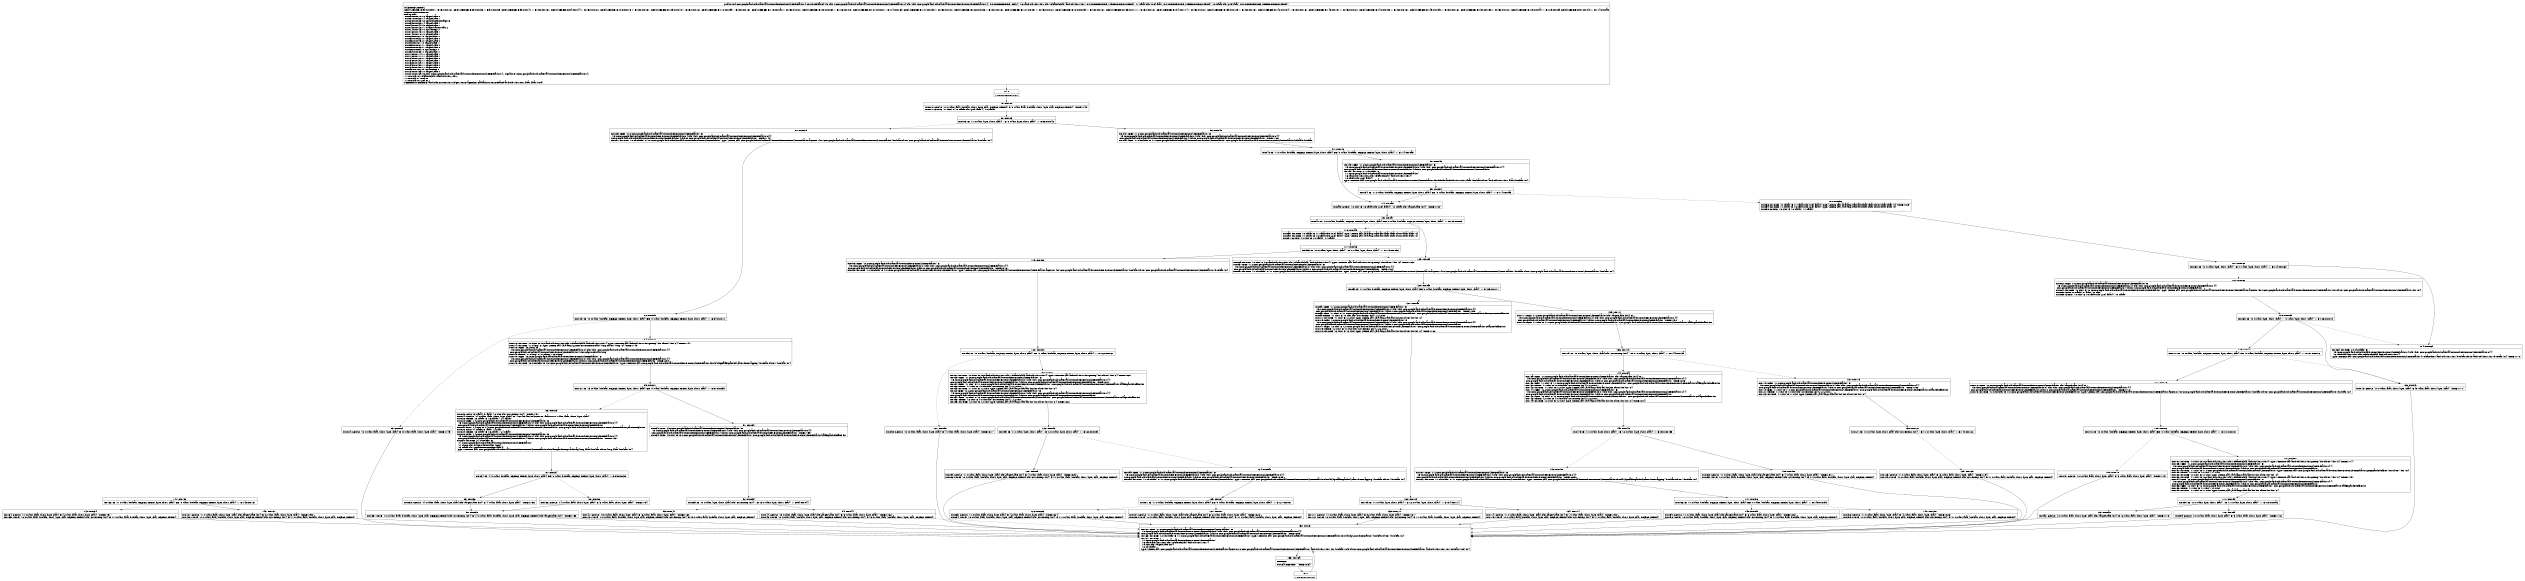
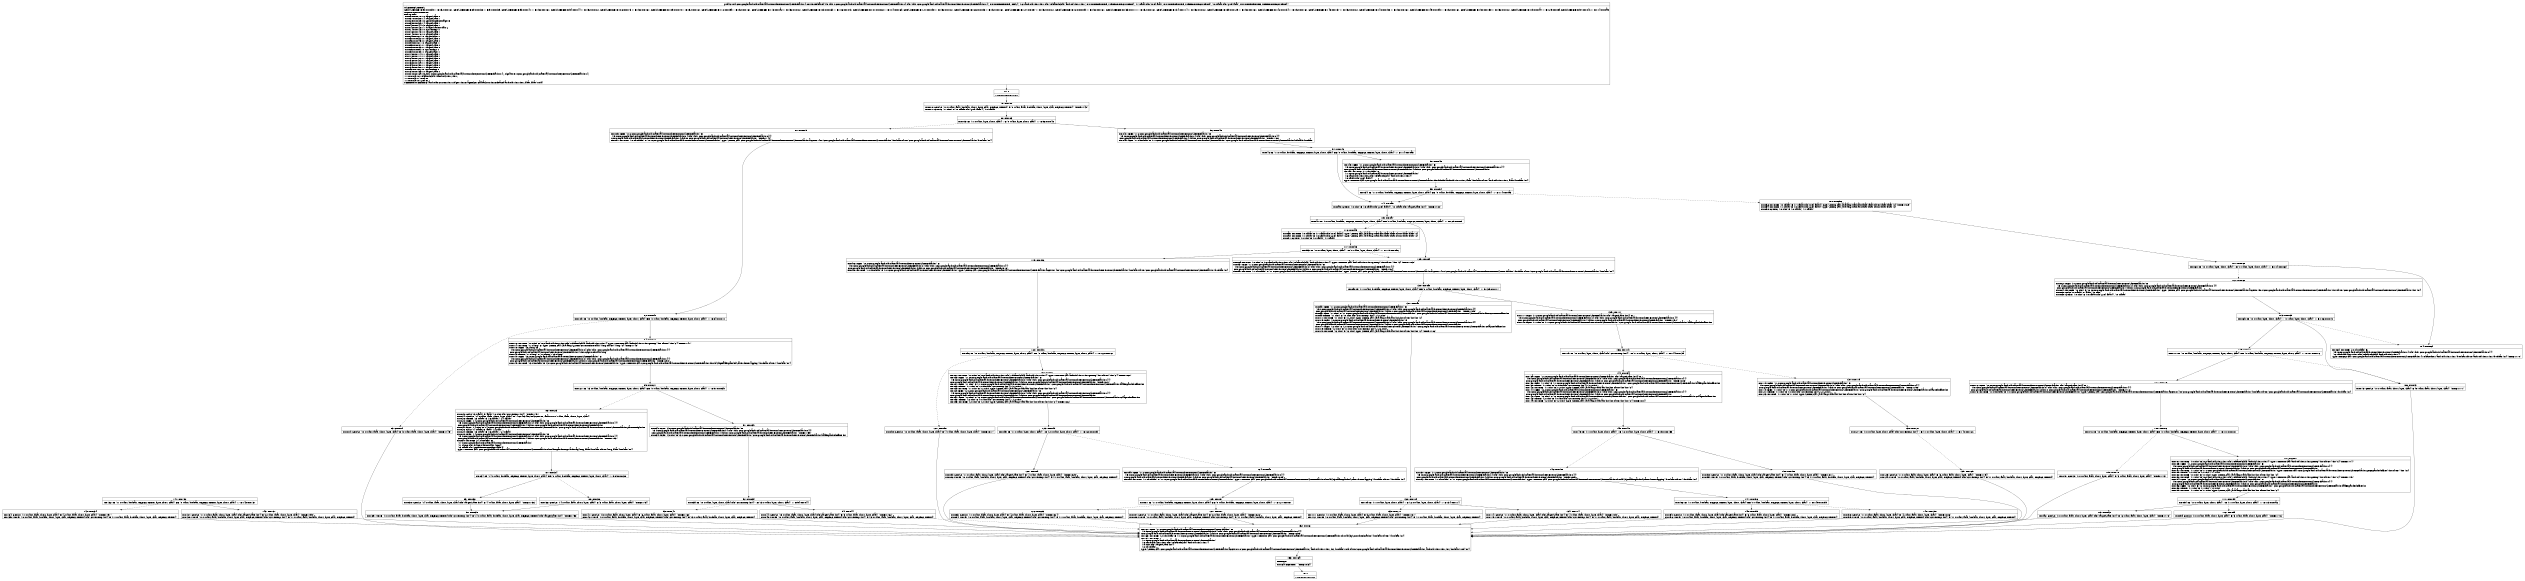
edge "78: ?" -> "152: 0x0161": now "127: 0x00e7" -> "152: 0x0161"
